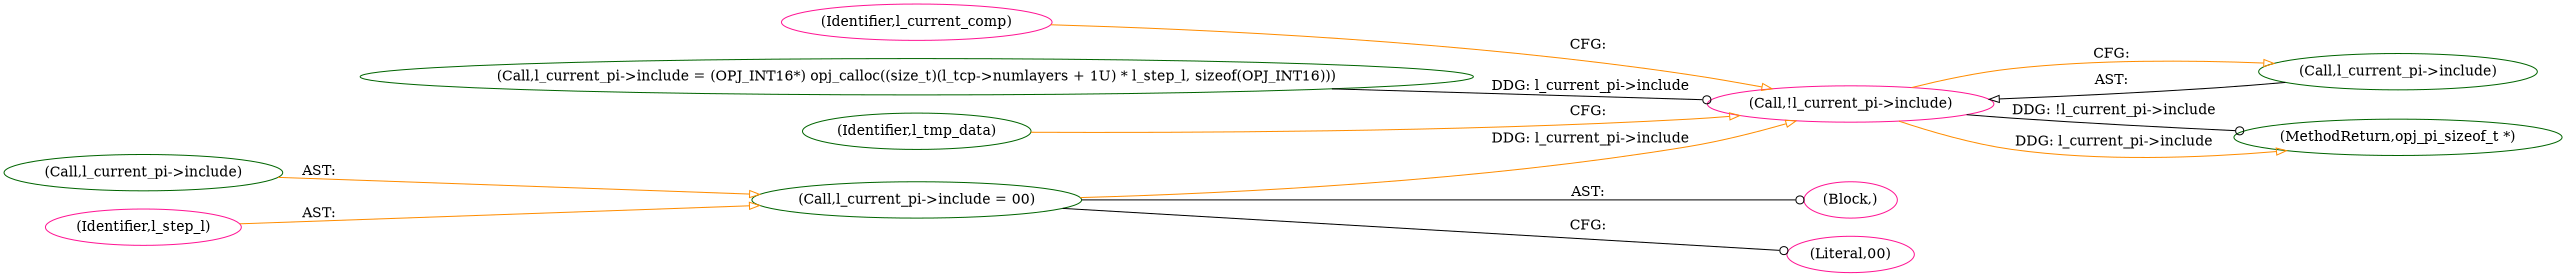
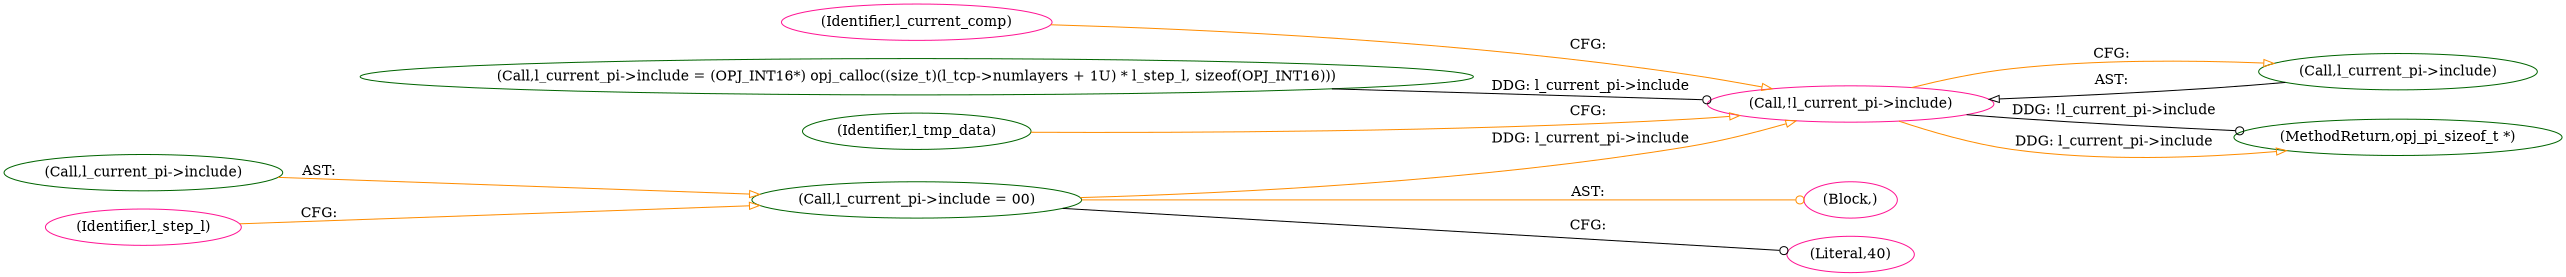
edge "(Call,l_current_pi->include = 00)" -> "(Block,)": color black -> darkorange
edge "(Identifier,l_step_l)" -> "(Call,l_current_pi->include = 00)": label "AST: " -> "CFG: "
node "(Literal,00)": label "(Literal,00)" -> "(Literal,40)"
